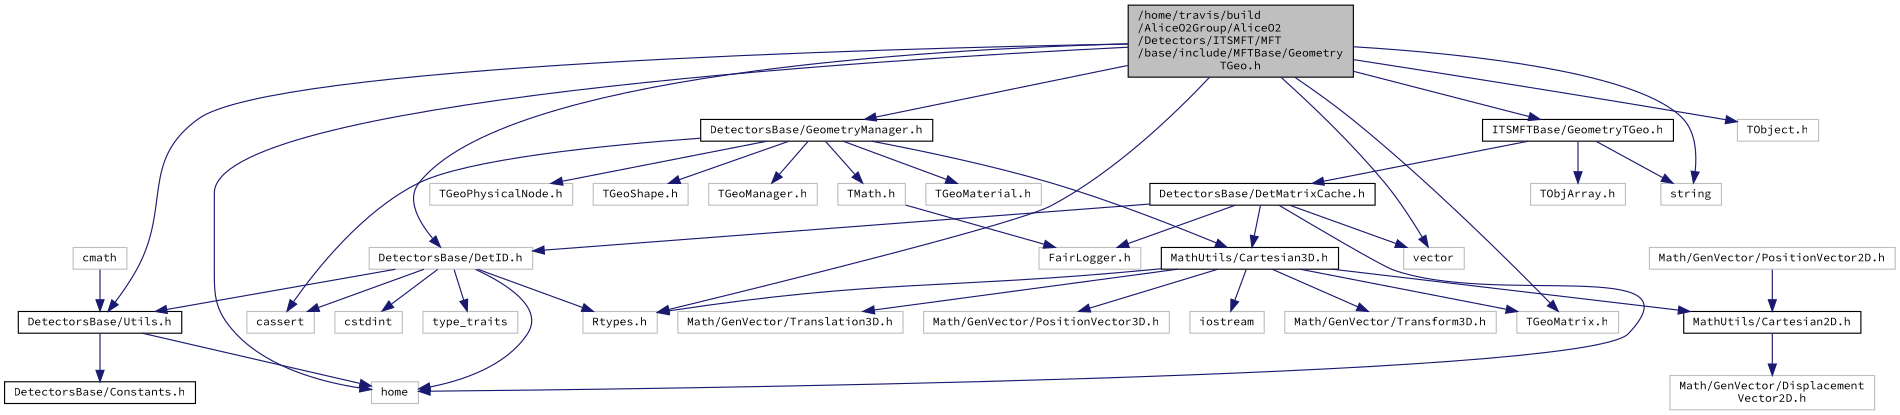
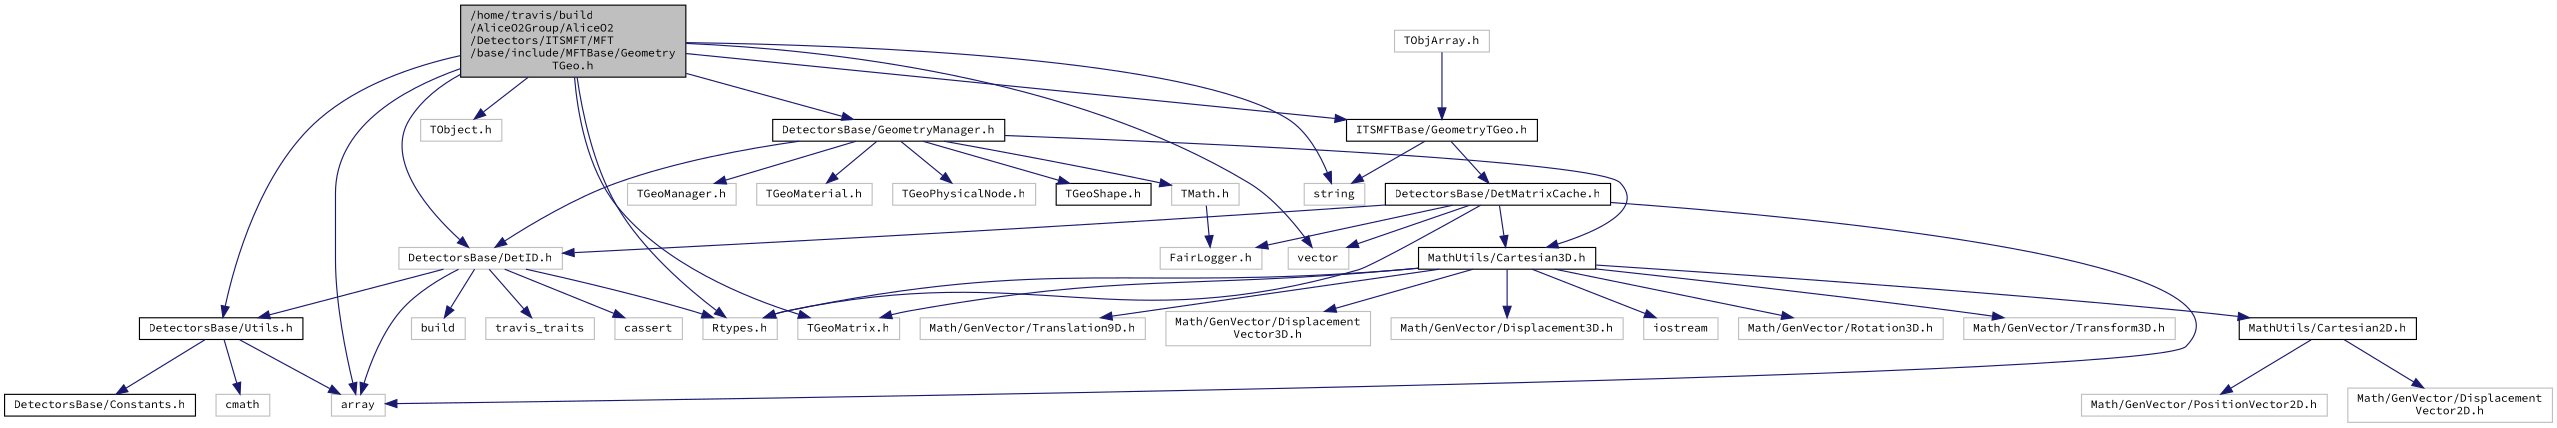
edge "ITSMFTBase/GeometryTGeo.h" -> "TObjArray.h": reversed
edge "DetectorsBase/GeometryManager.h" -> "cassert": now "DetectorsBase/GeometryManager.h" -> "DetectorsBase/DetID.h"
node "TGeoShape.h": color grey75 -> black
edge "cmath" -> "DetectorsBase/Utils.h": reversed
edge "Math/GenVector/PositionVector2D.h" -> "MathUtils/Cartesian2D.h": reversed
edge "DetectorsBase/DetMatrixCache.h" -> "Rtypes.h": added
node "cstdint": label "cstdint" -> "build"
node "type_traits": label "type_traits" -> "travis_traits"
node "Math/GenVector/Translation3D.h": label "Math/GenVector/Translation3D.h" -> "Math/GenVector/Translation9D.h"
node "Math/GenVector/PositionVector3D.h": label "Math/GenVector/PositionVector3D.h" -> "Math/GenVector/Displacement3D.h"
node "Math/GenVector/Displacement Vector3D.h": added
node "Math/GenVector/Rotation3D.h": added
node "home": label "home" -> "array"
